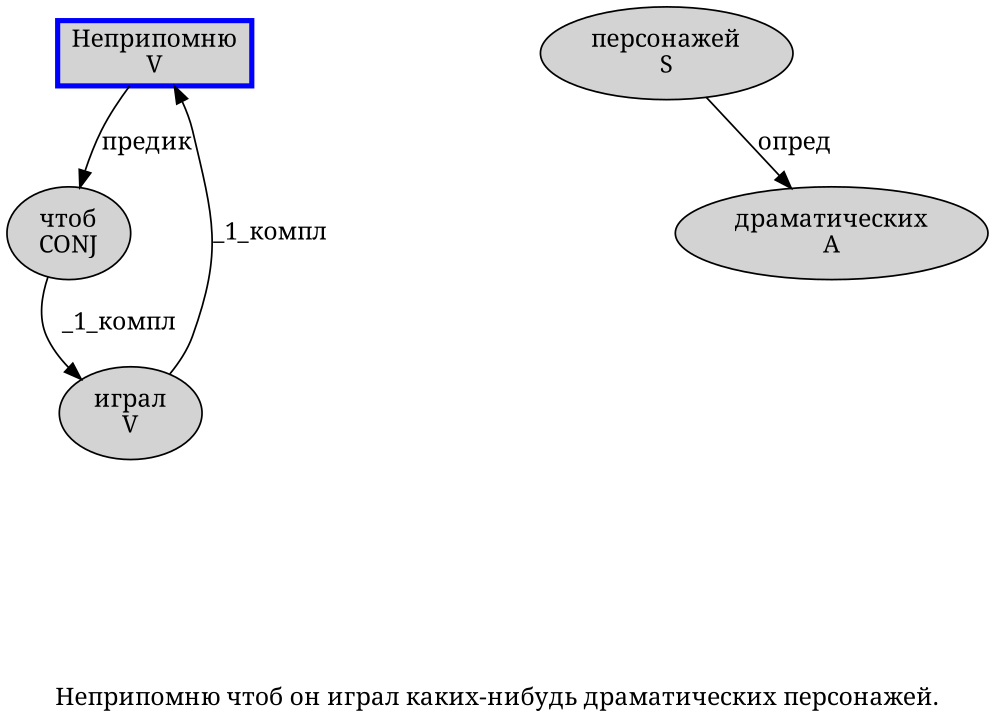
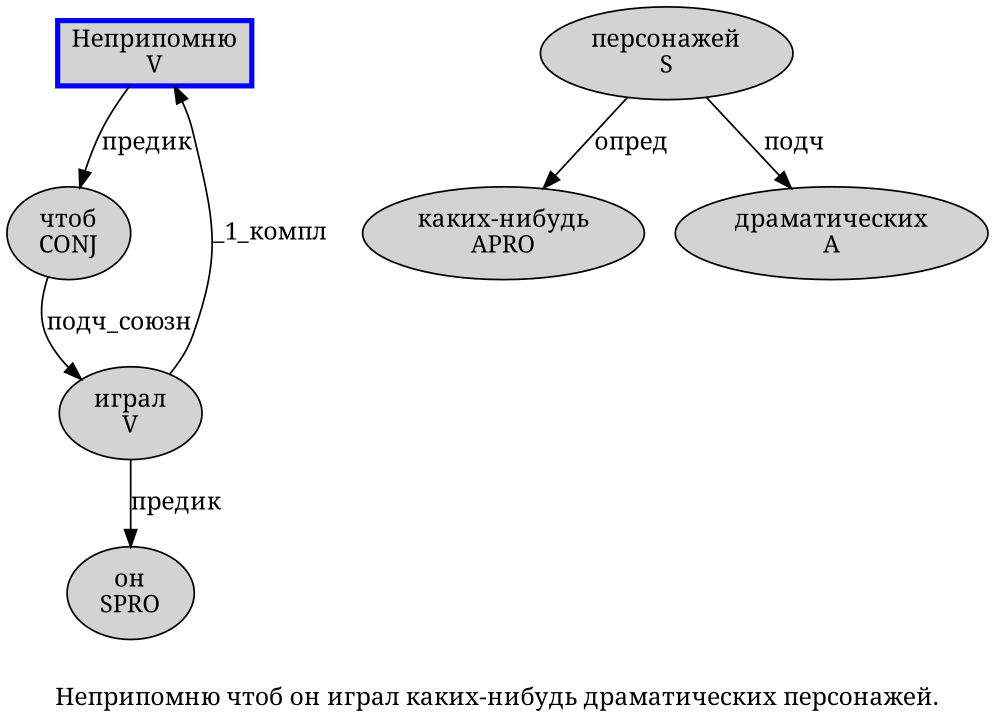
edge "персонажей S" -> "драматических A": label "опред" -> "подч"
node "каких-нибудь APRO": added
edge "чтоб CONJ" -> "играл V": label "_1_компл" -> "подч_союзн"
node "он SPRO": added
